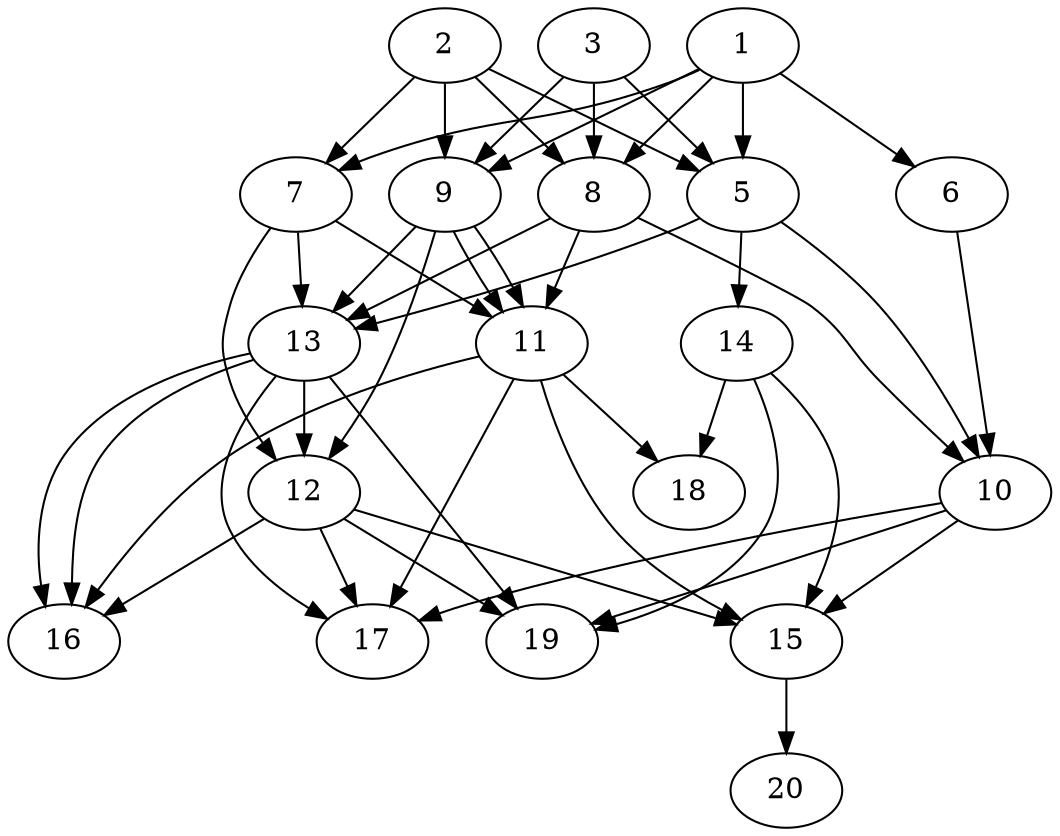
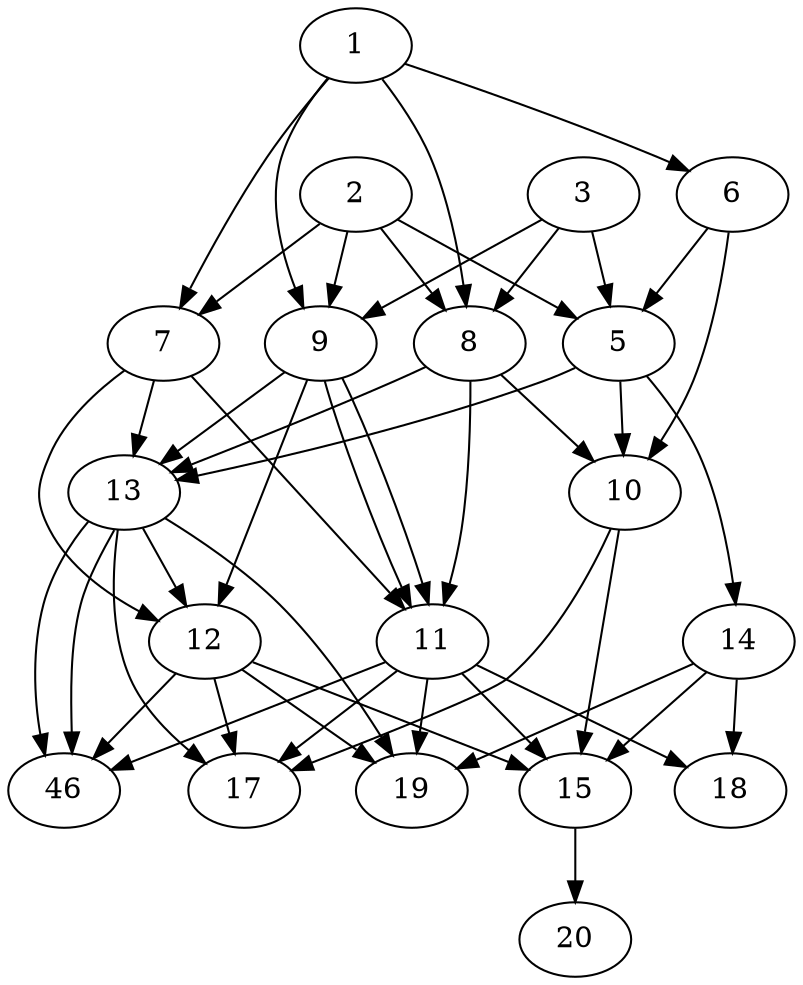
edge "1" -> "5": now "6" -> "5"
edge "10" -> "19": now "11" -> "19"
node "16": label "16" -> "46"
